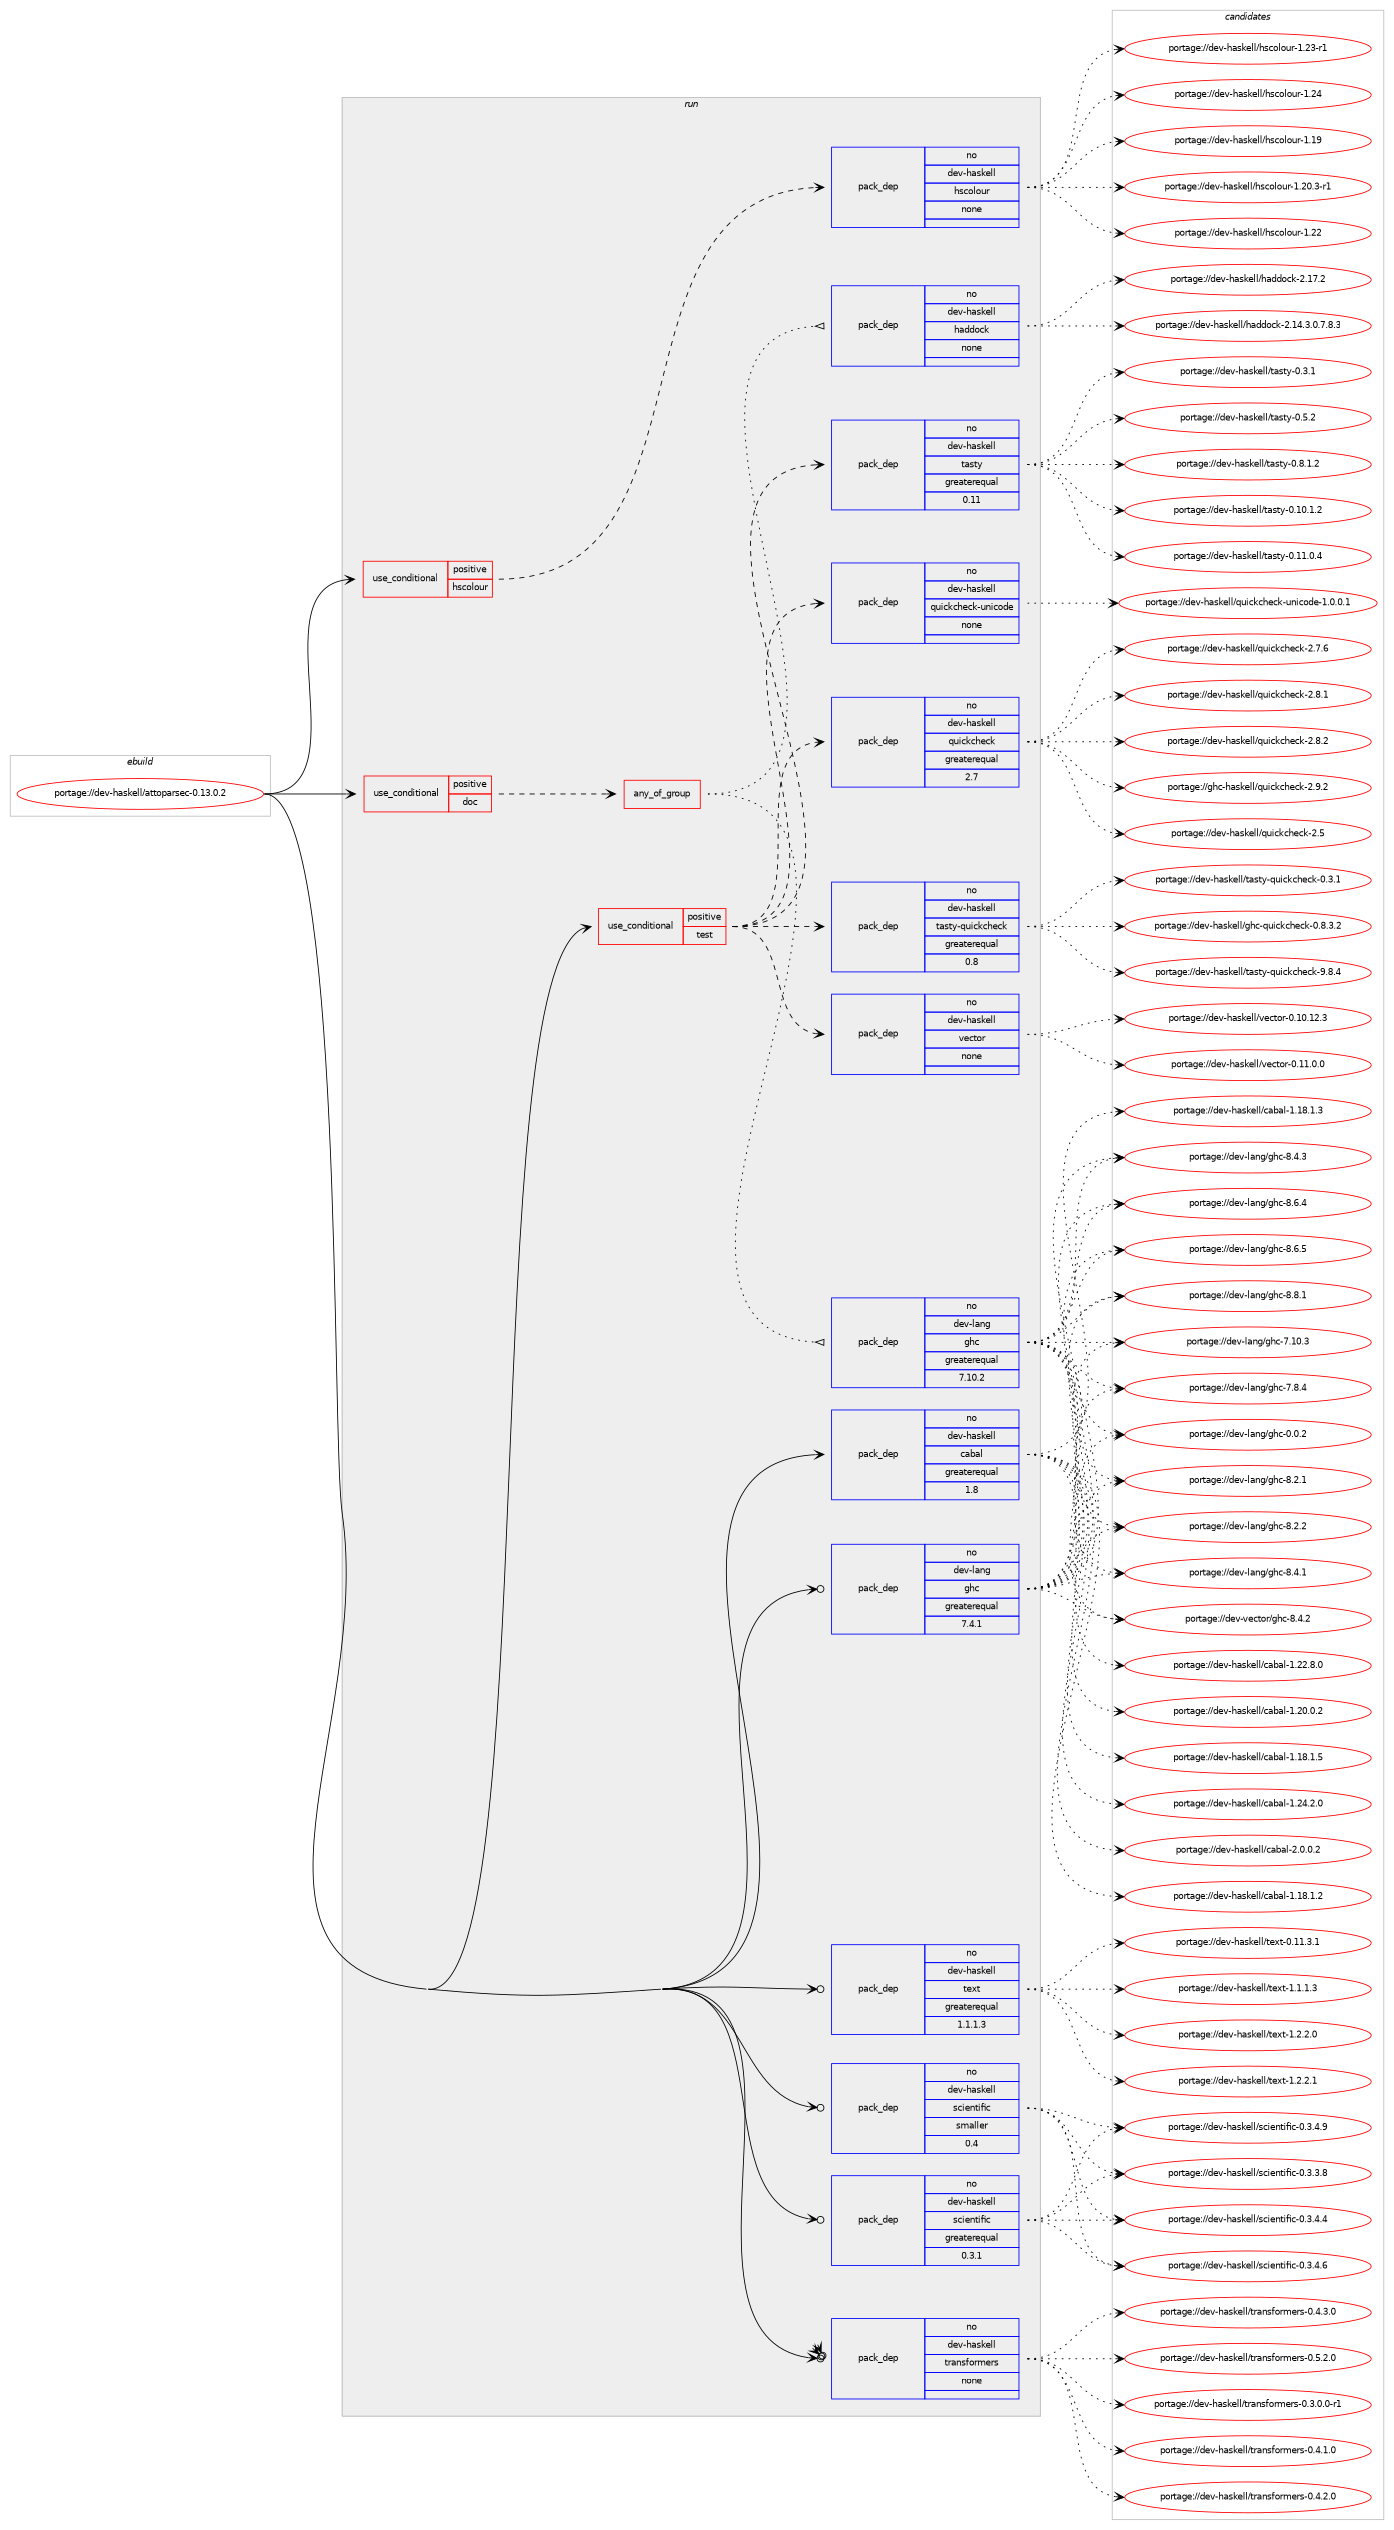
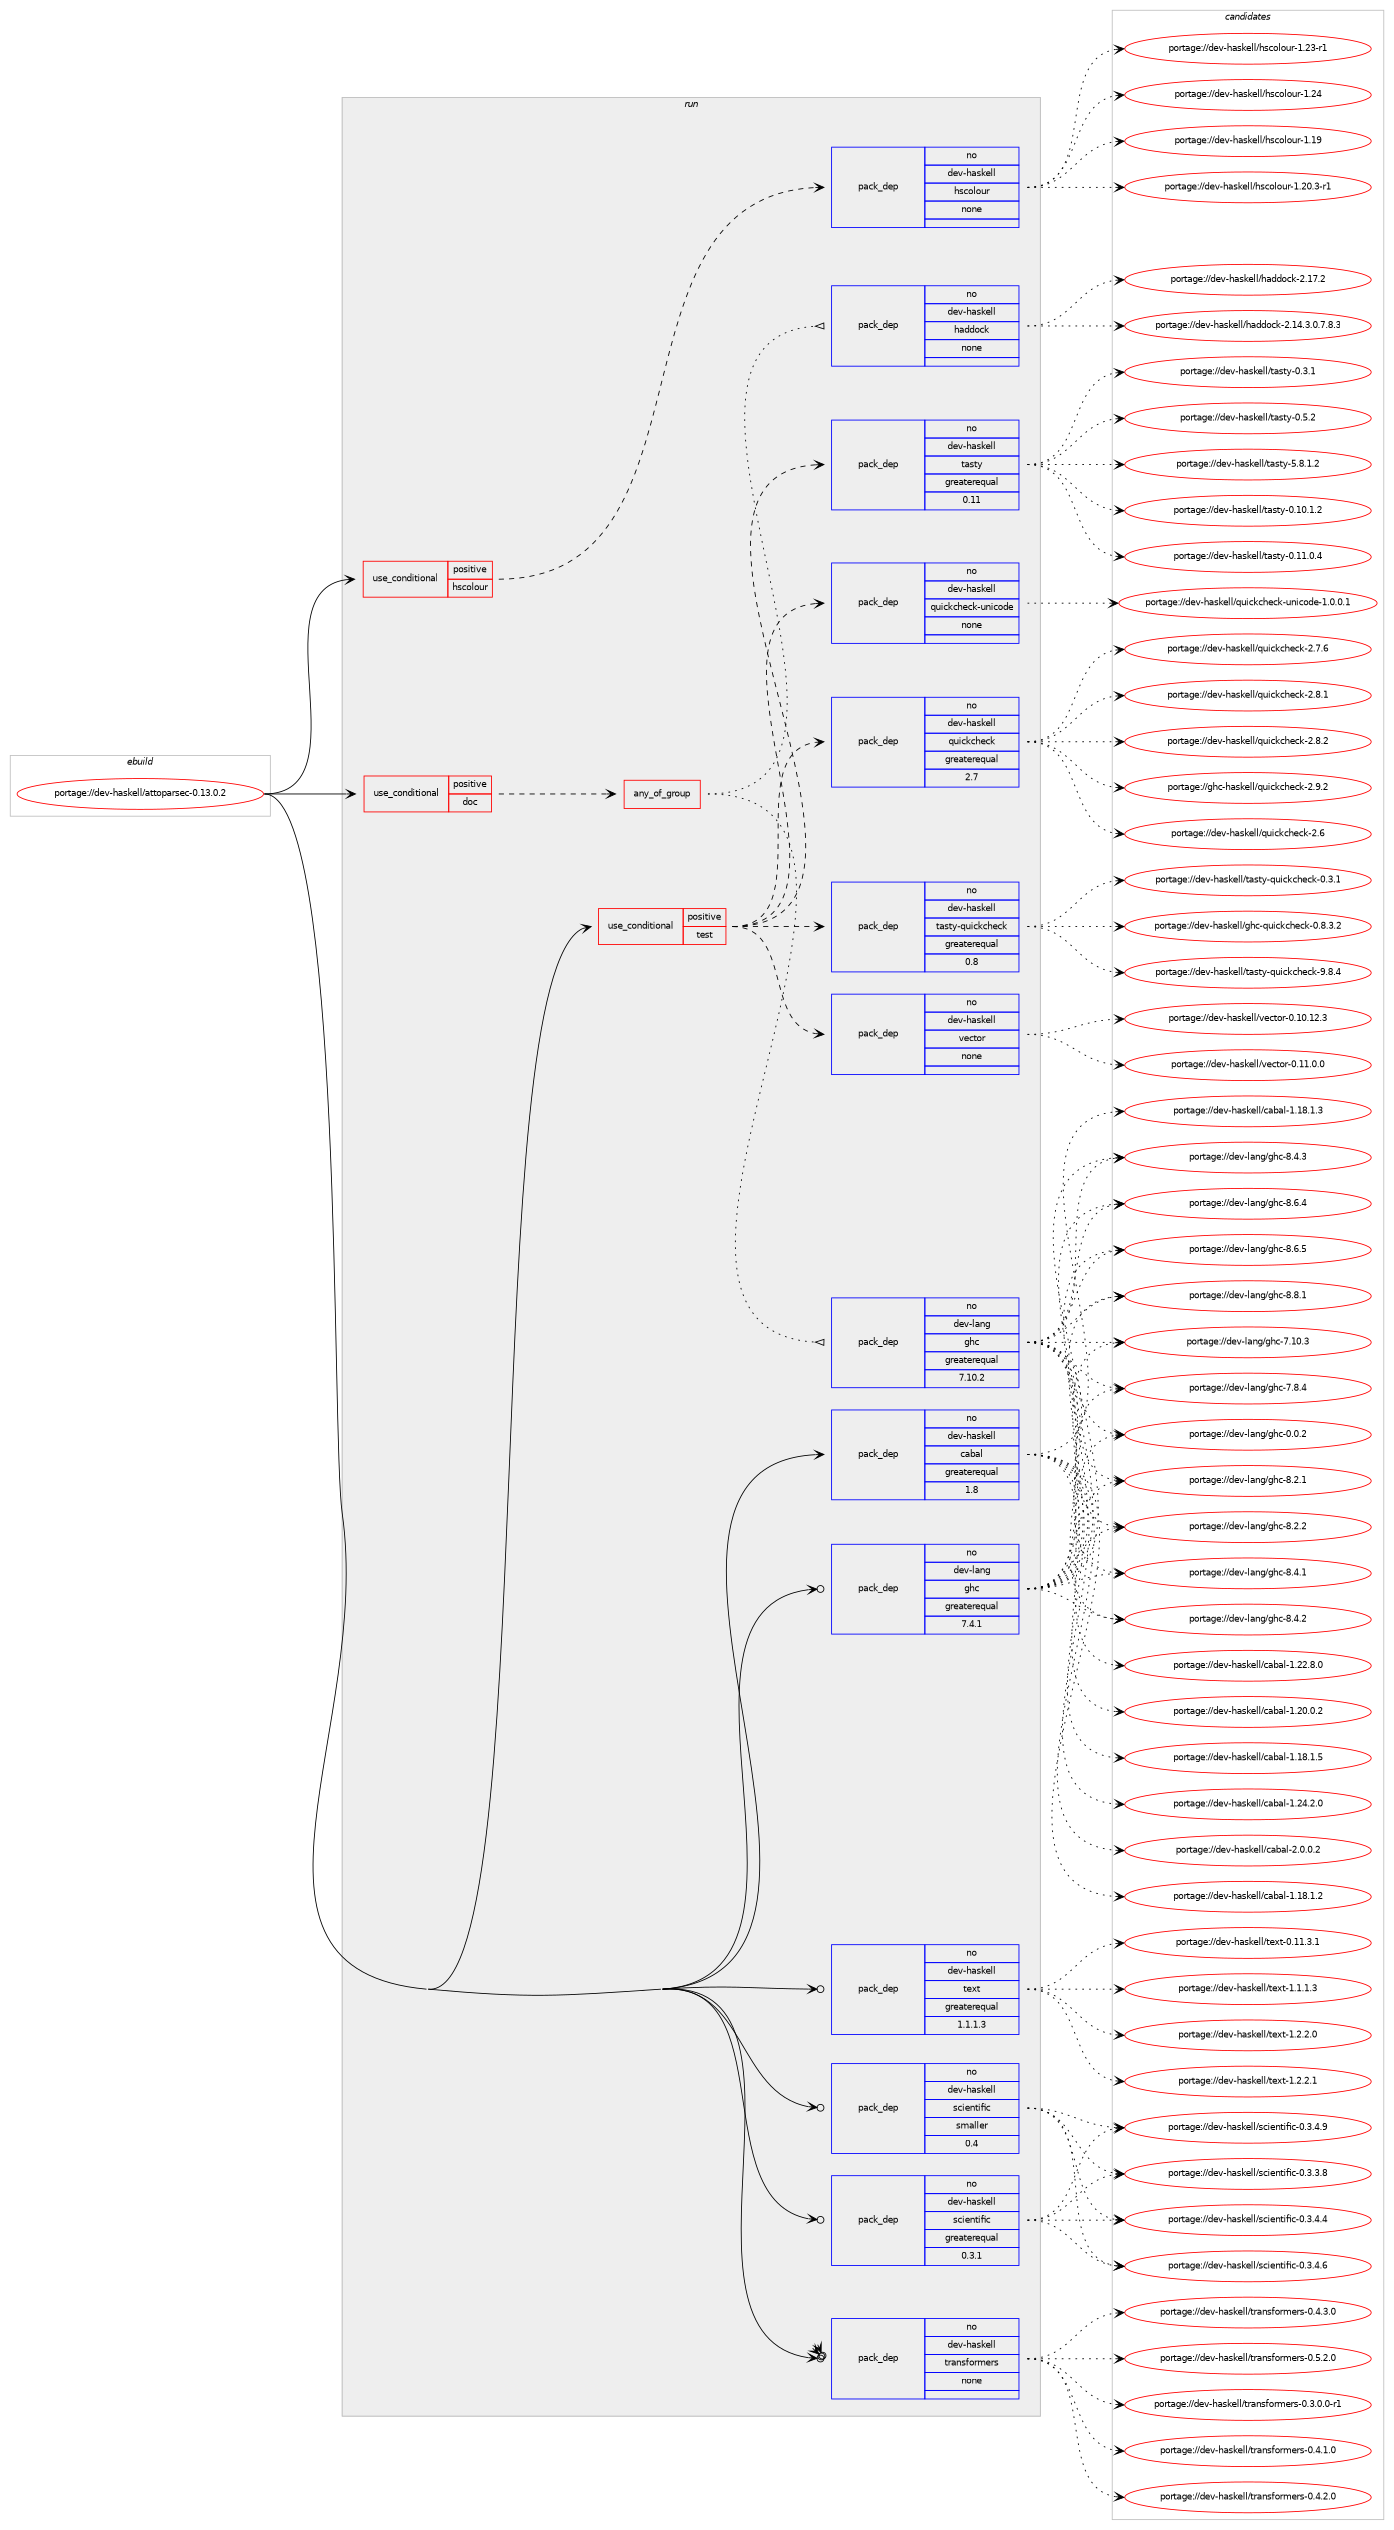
node "portage://dev-haskell/hscolour-1.22": removed
node "portage://dev-haskell/tasty-0.8.1.2": label "portage://dev-haskell/tasty-0.8.1.2" -> "portage://dev-haskell/tasty-5.8.1.2"
node "portage://dev-haskell/quickcheck-2.5": label "portage://dev-haskell/quickcheck-2.5" -> "portage://dev-haskell/quickcheck-2.6"
node "portage://dev-vector/ghc-8.4.2": label "portage://dev-vector/ghc-8.4.2" -> "portage://dev-lang/ghc-8.4.2"
